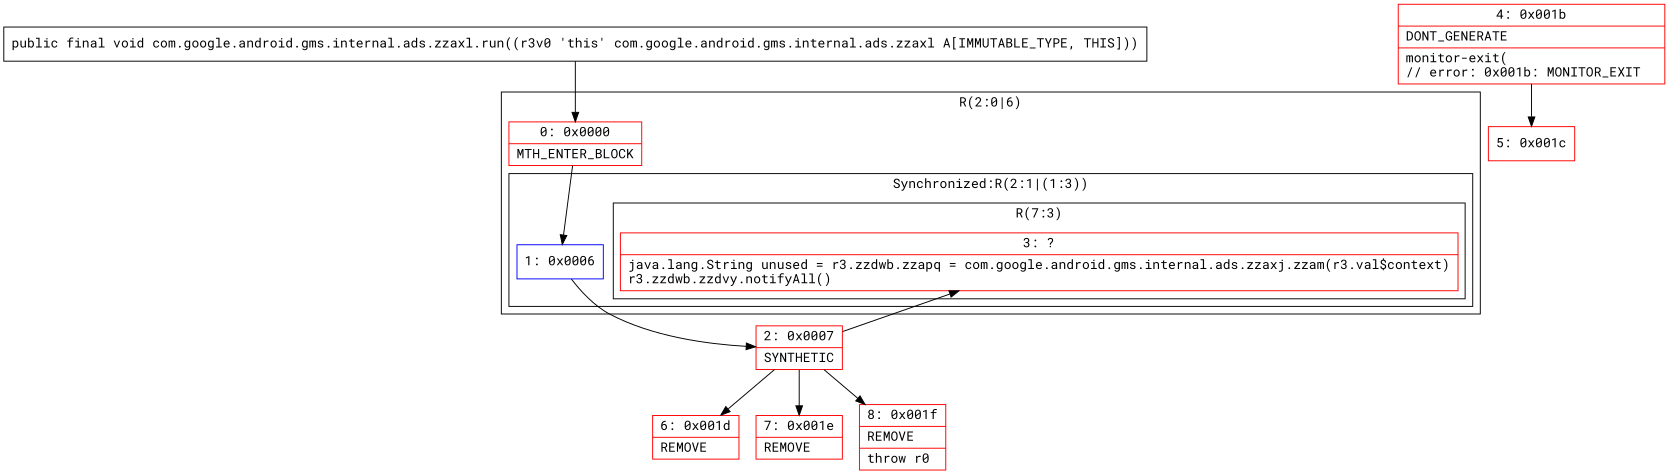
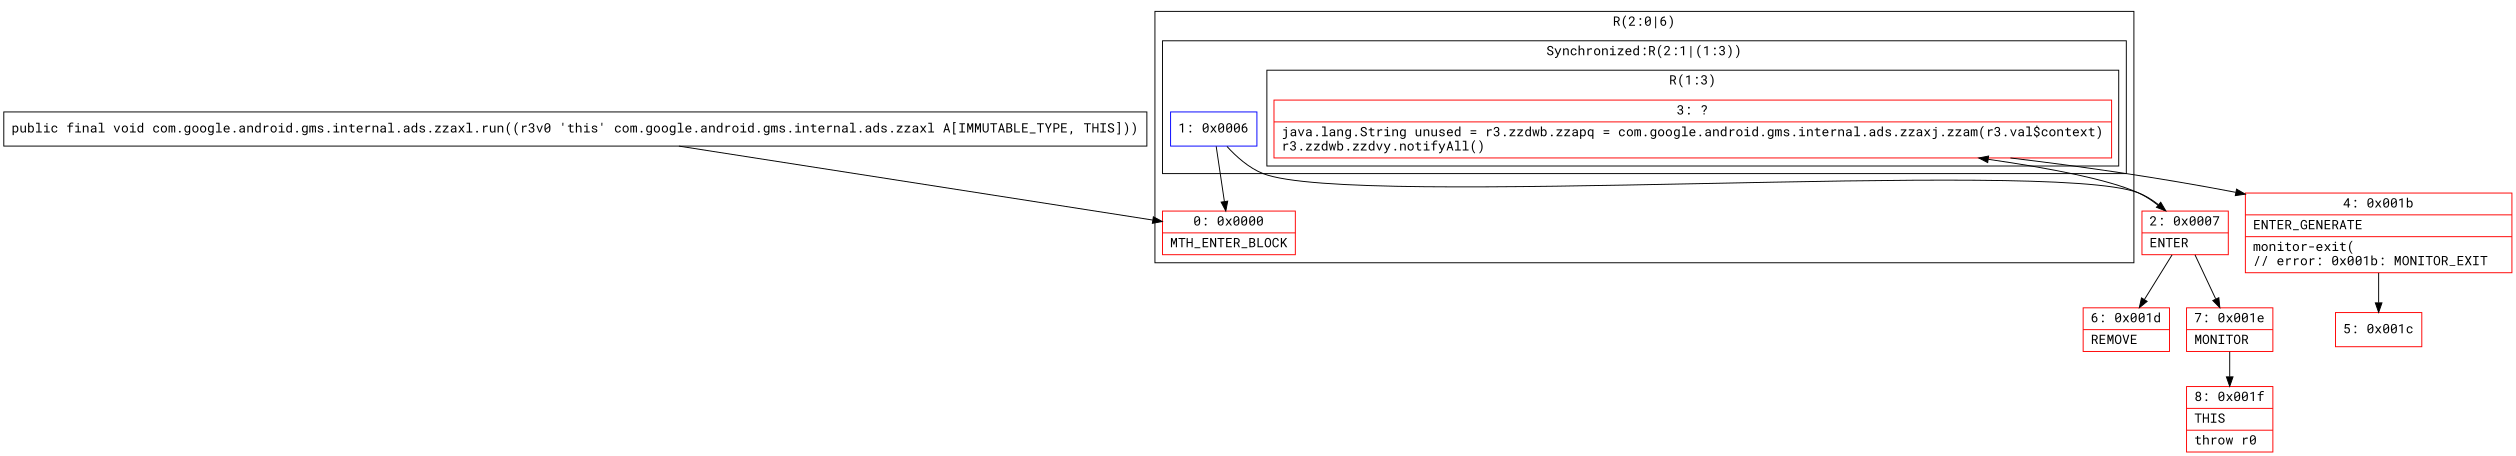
node "4: 0x001b": text "DONT_GENERATE" -> "ENTER_GENERATE"
edge "3: ?" -> "4: 0x001b": added
edge "0: 0x0000" -> "1: 0x0006": reversed
cluster "R(7:3)": label "R(7:3)" -> "R(1:3)"
node "2: 0x0007": text "SYNTHETIC" -> "ENTER"
edge "2: 0x0007" -> "8: 0x001f": now "7: 0x001e" -> "8: 0x001f"
node "8: 0x001f": text "REMOVE" -> "THIS"
node "7: 0x001e": text "REMOVE" -> "MONITOR"
